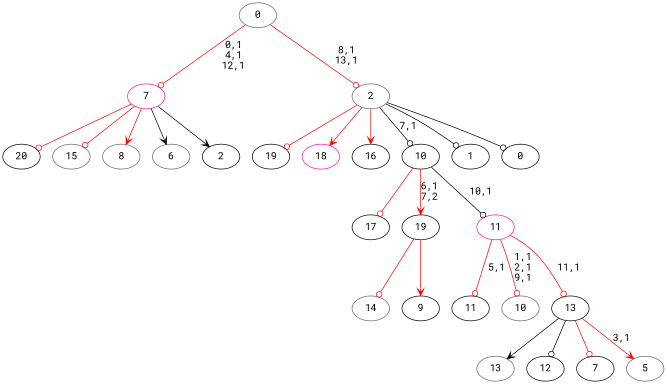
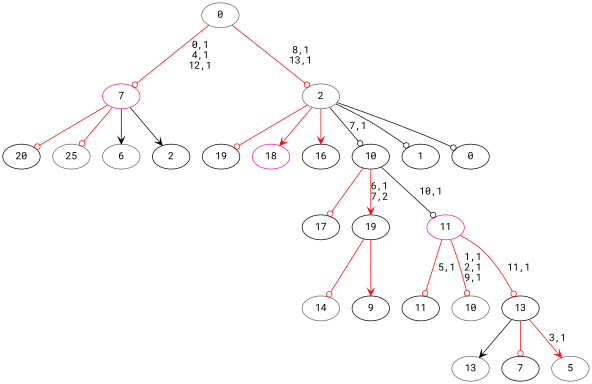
node "15": label "15" -> "25"
node "8": removed
node "12": removed
